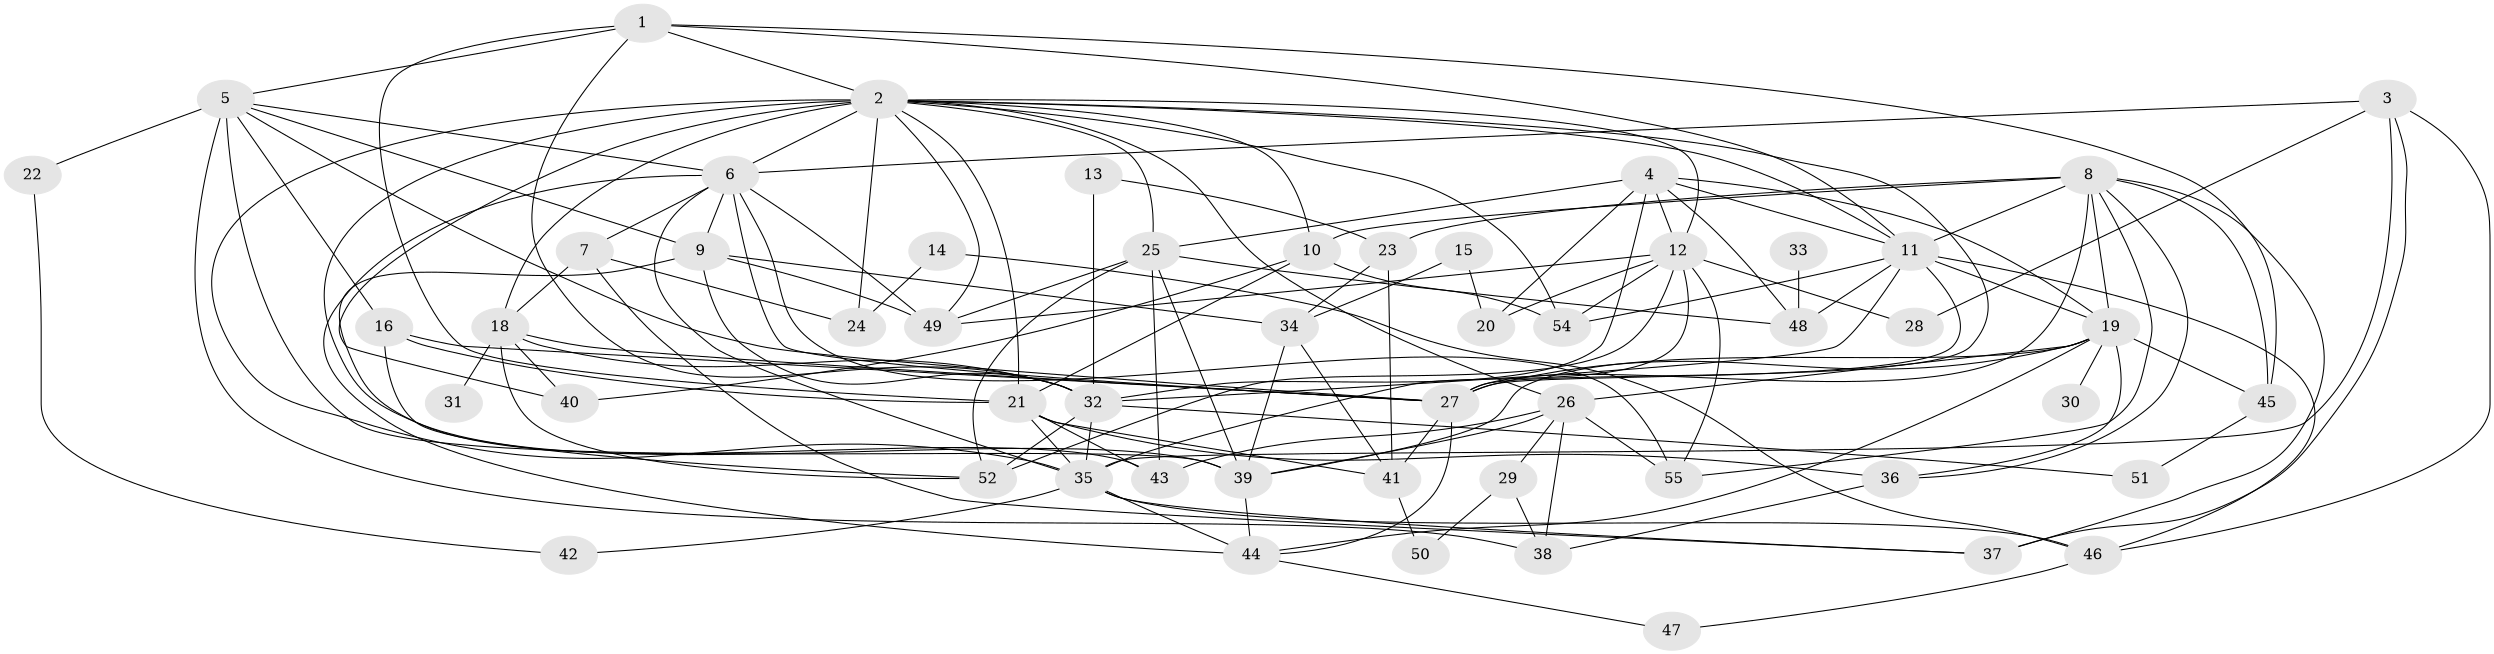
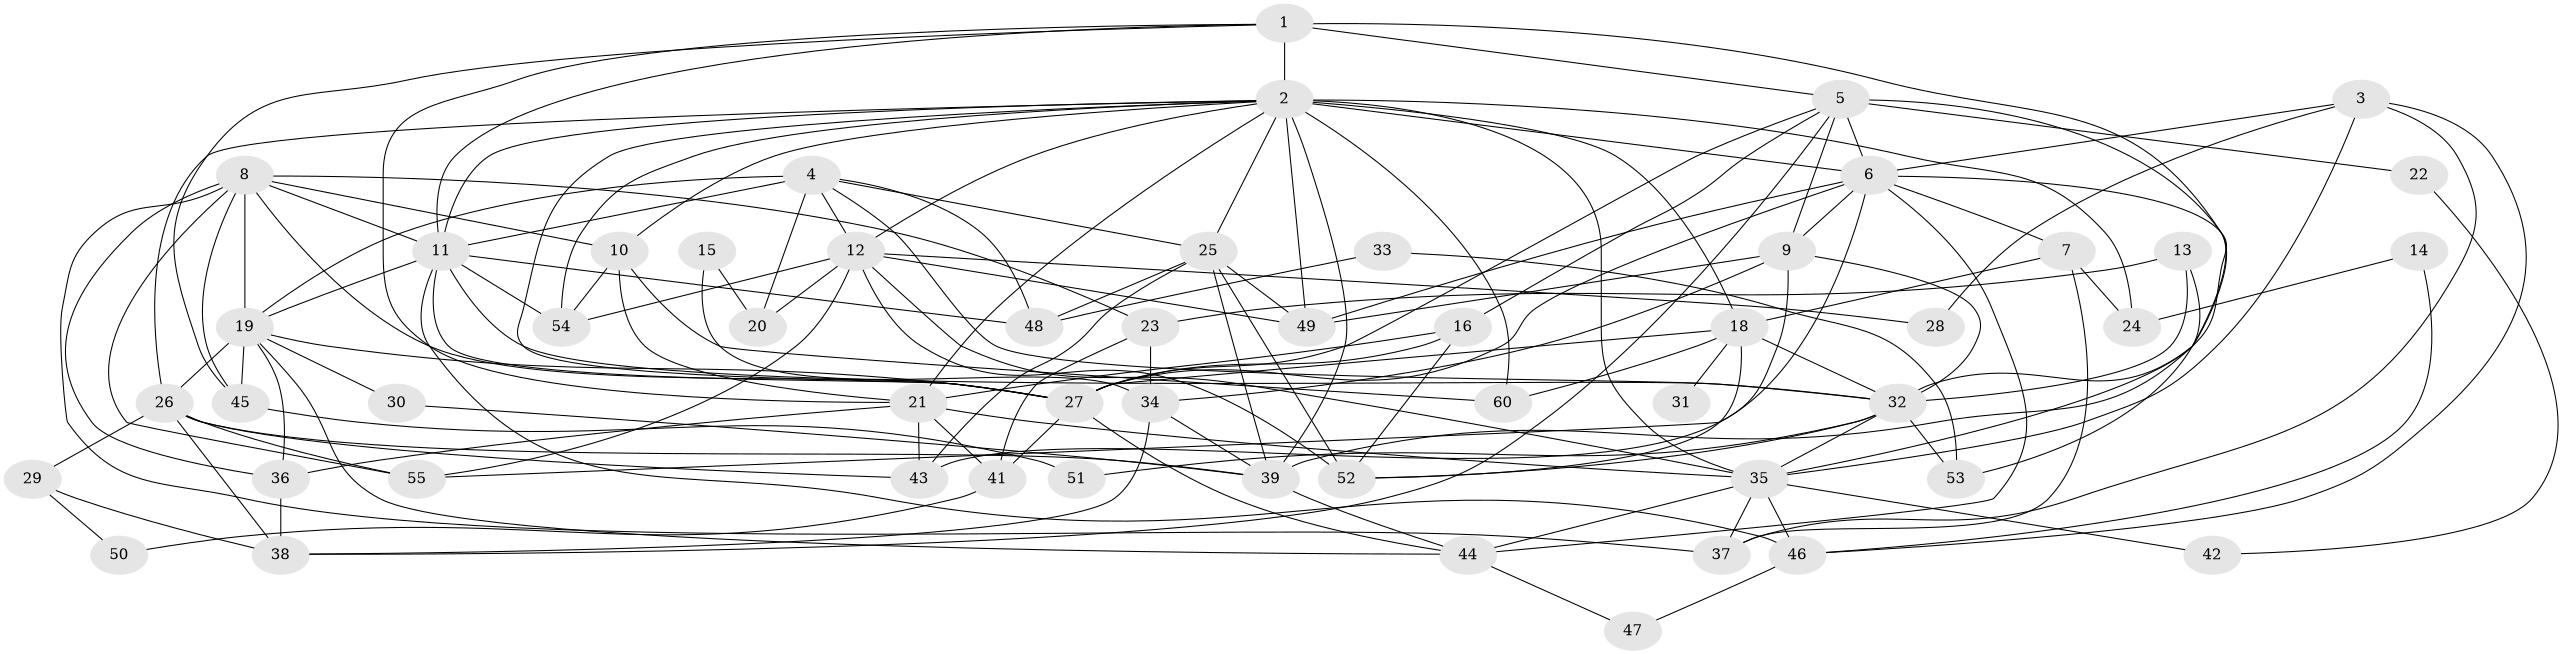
edge "19" -- "39": now "30" -- "39"
node "40": label "40" -> "60"
edge "34" -- "41": now "34" -- "38"
node "53": added
